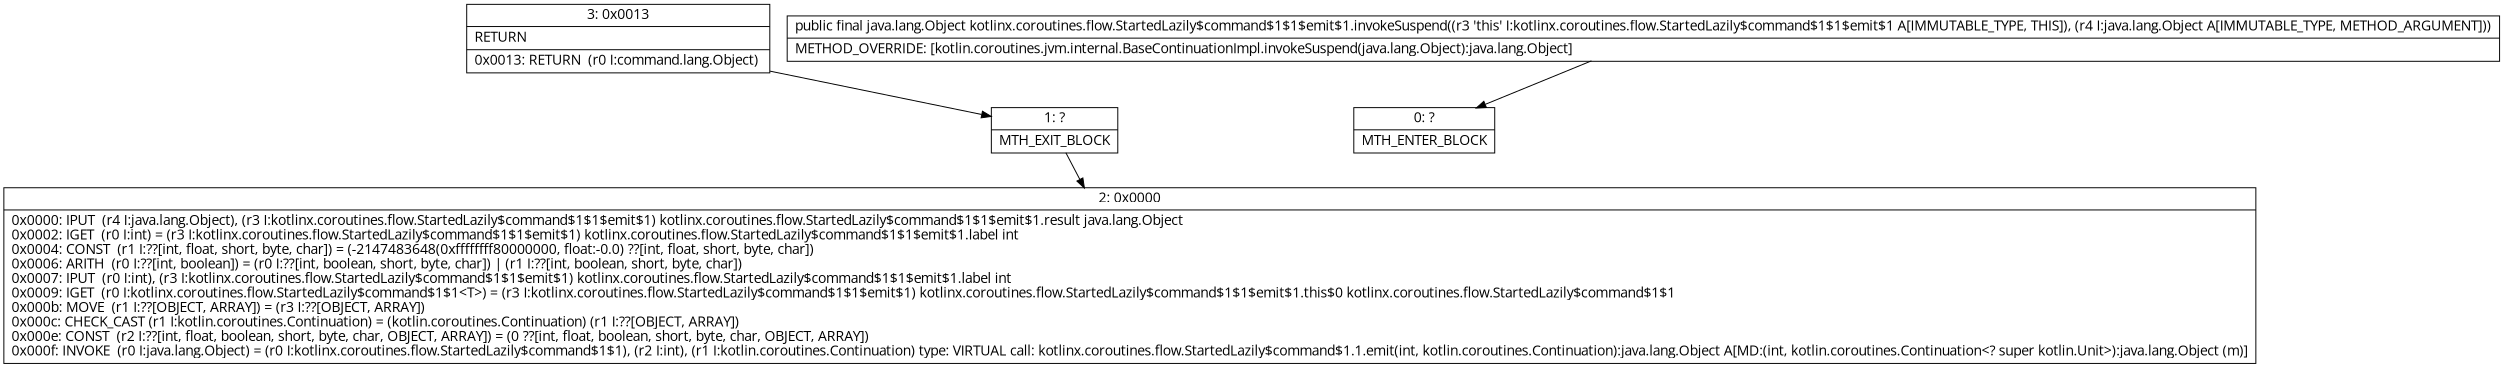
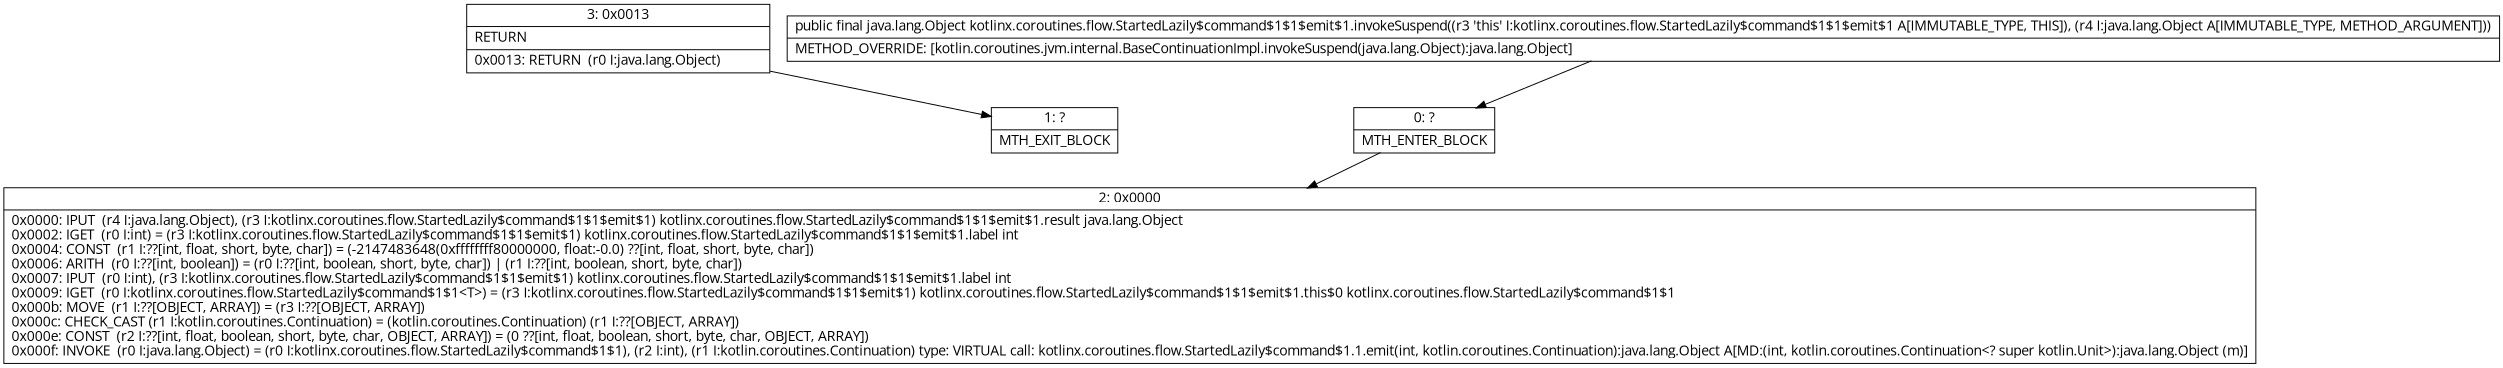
node "3: 0x0013": text "0x0013: RETURN  (r0 I:command.lang.Object)" -> "0x0013: RETURN  (r0 I:java.lang.Object)"
edge "1: ?" -> "2: 0x0000": now "0: ?" -> "2: 0x0000"
